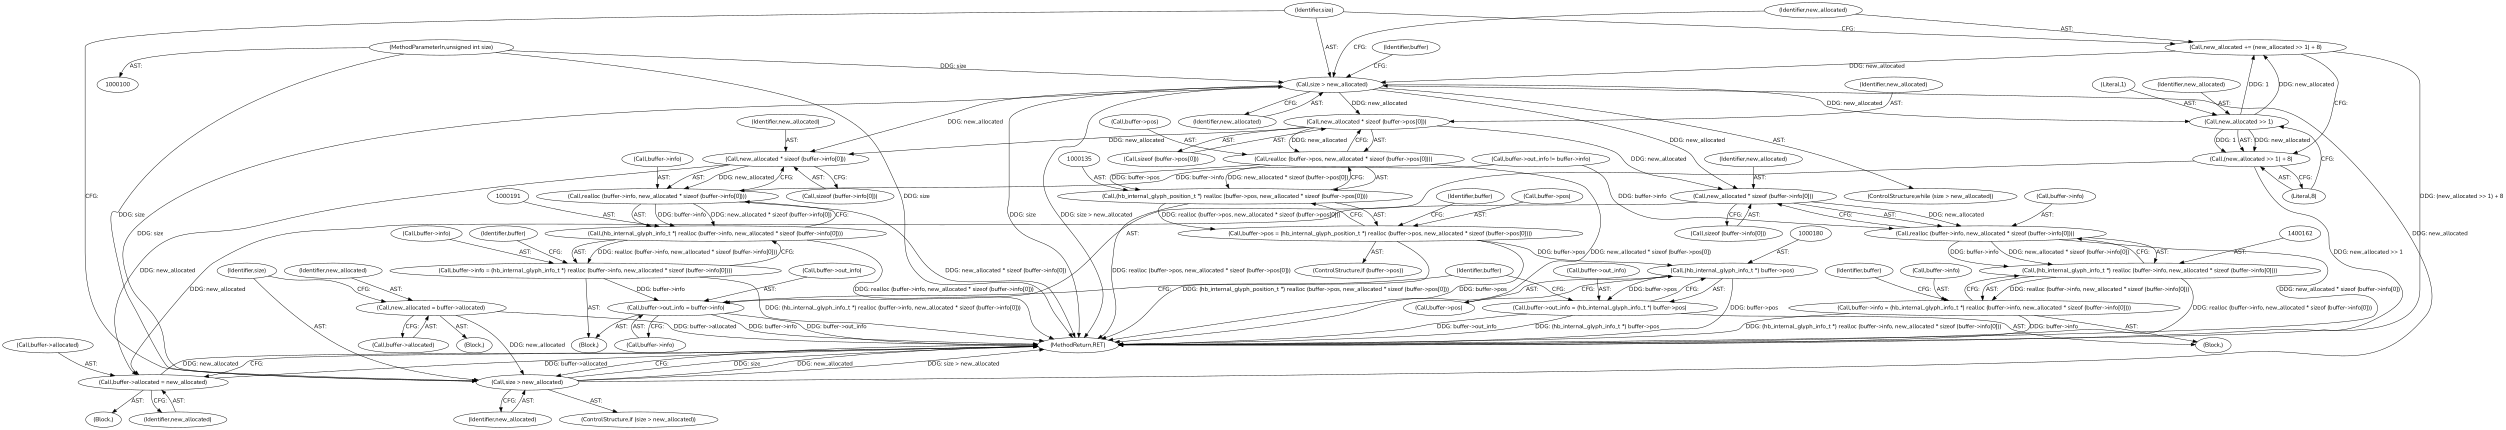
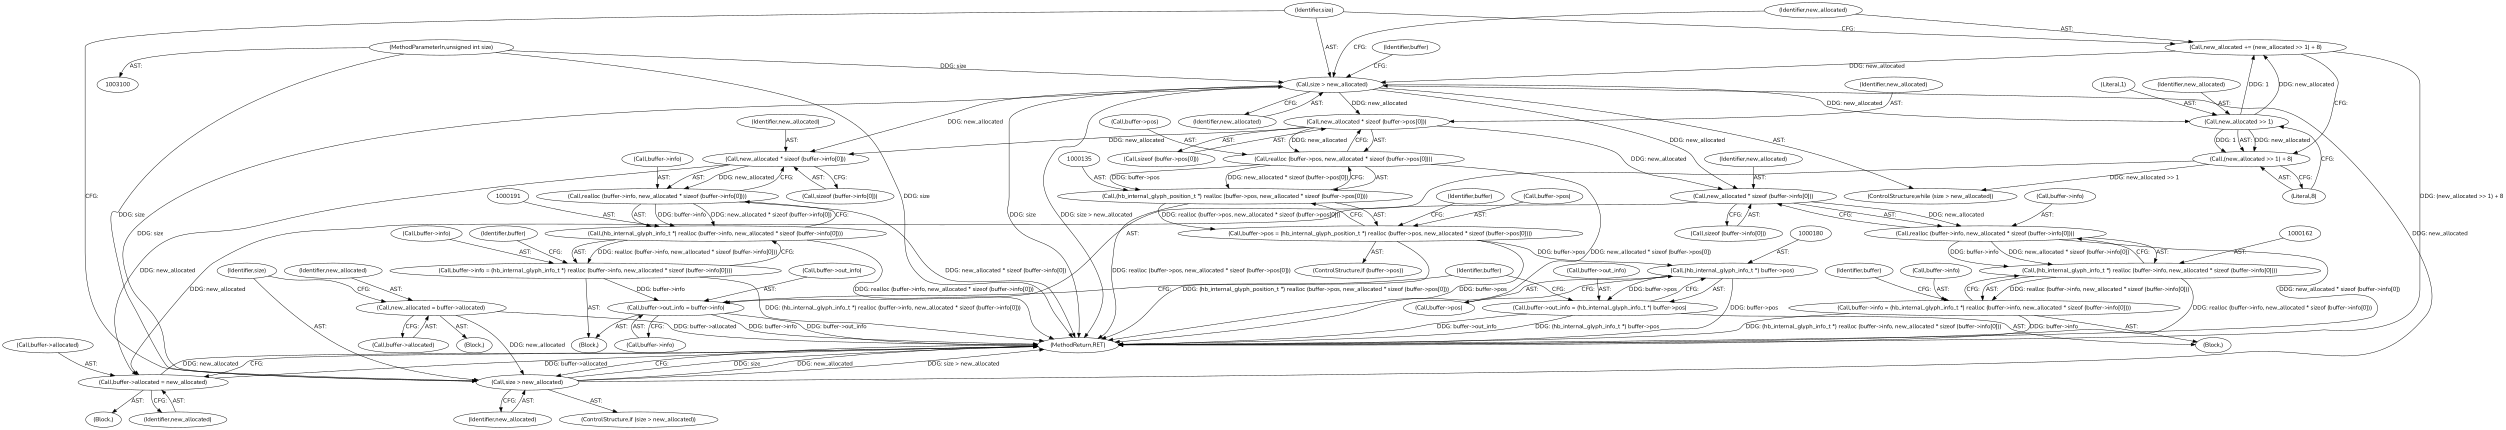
node "1000100": label "1000100" -> "1003100"
node "(Call,buffer->out_info != buffer->info)": removed
node "1400162": label "1400162" -> "1000162"
edge "(Call,(new_allocated >> 1) + 8)" -> "(MethodReturn,RET)": now "(Call,(new_allocated >> 1) + 8)" -> "(ControlStructure,while (size > new_allocated))"
